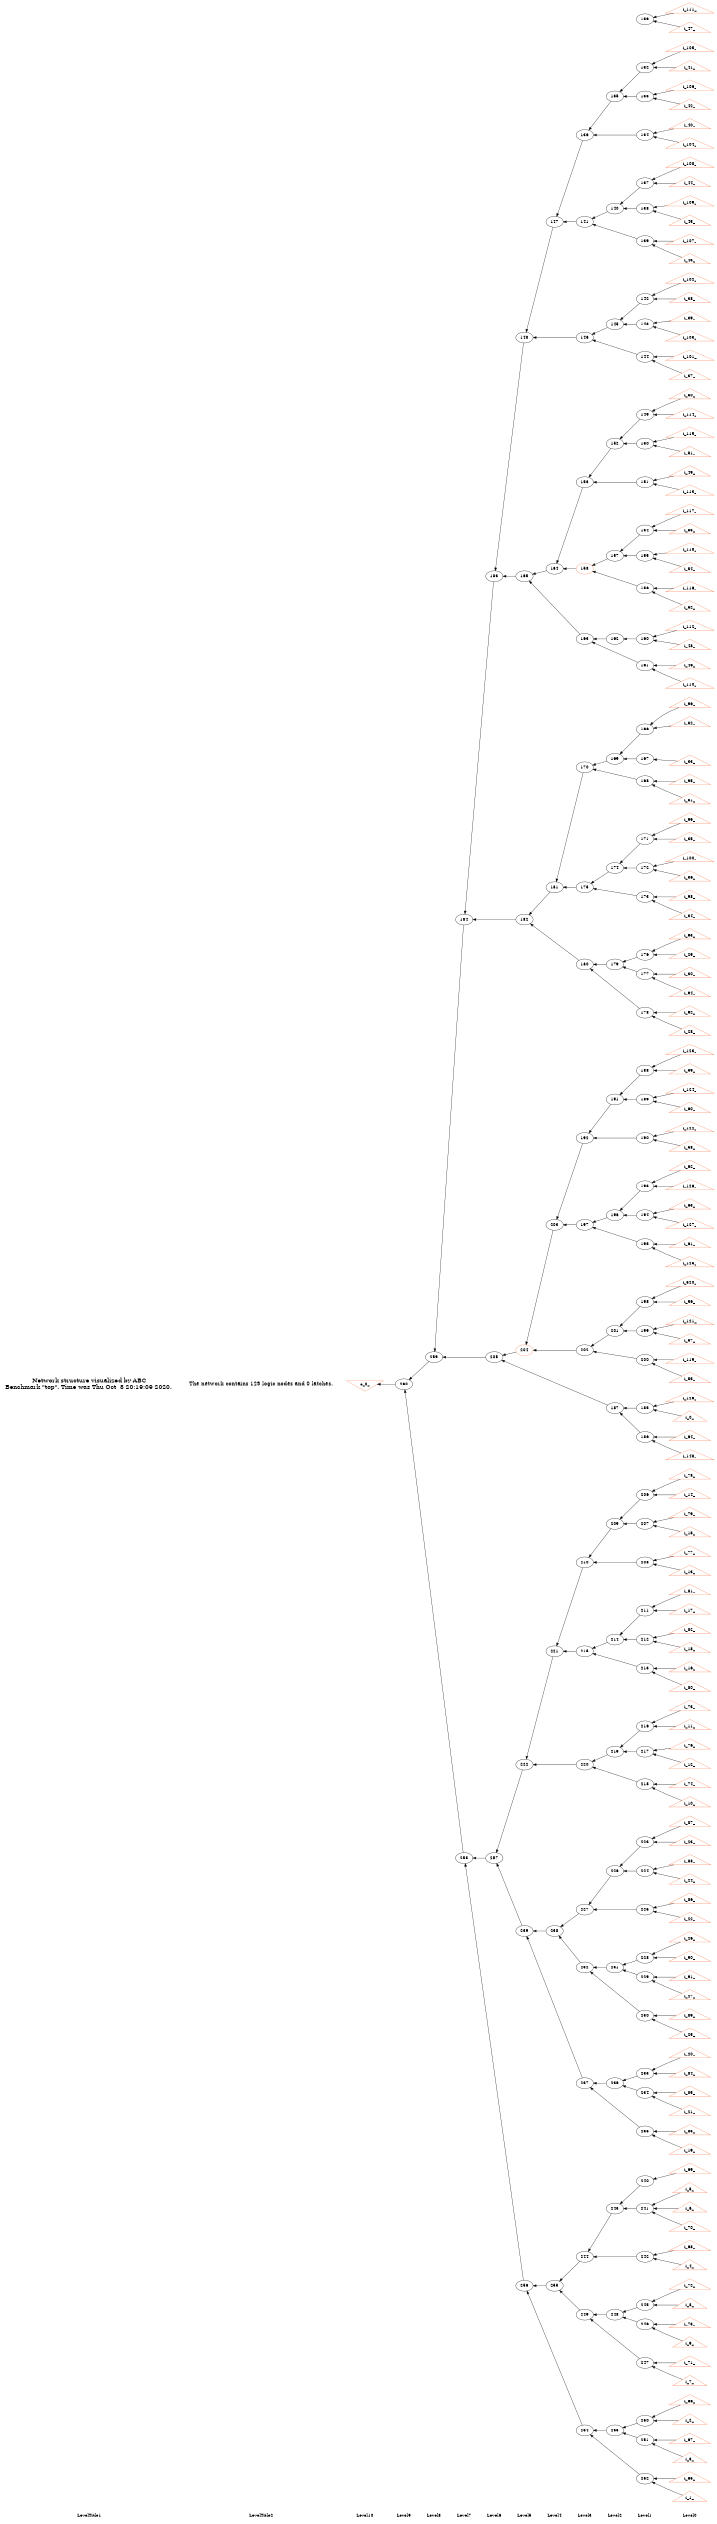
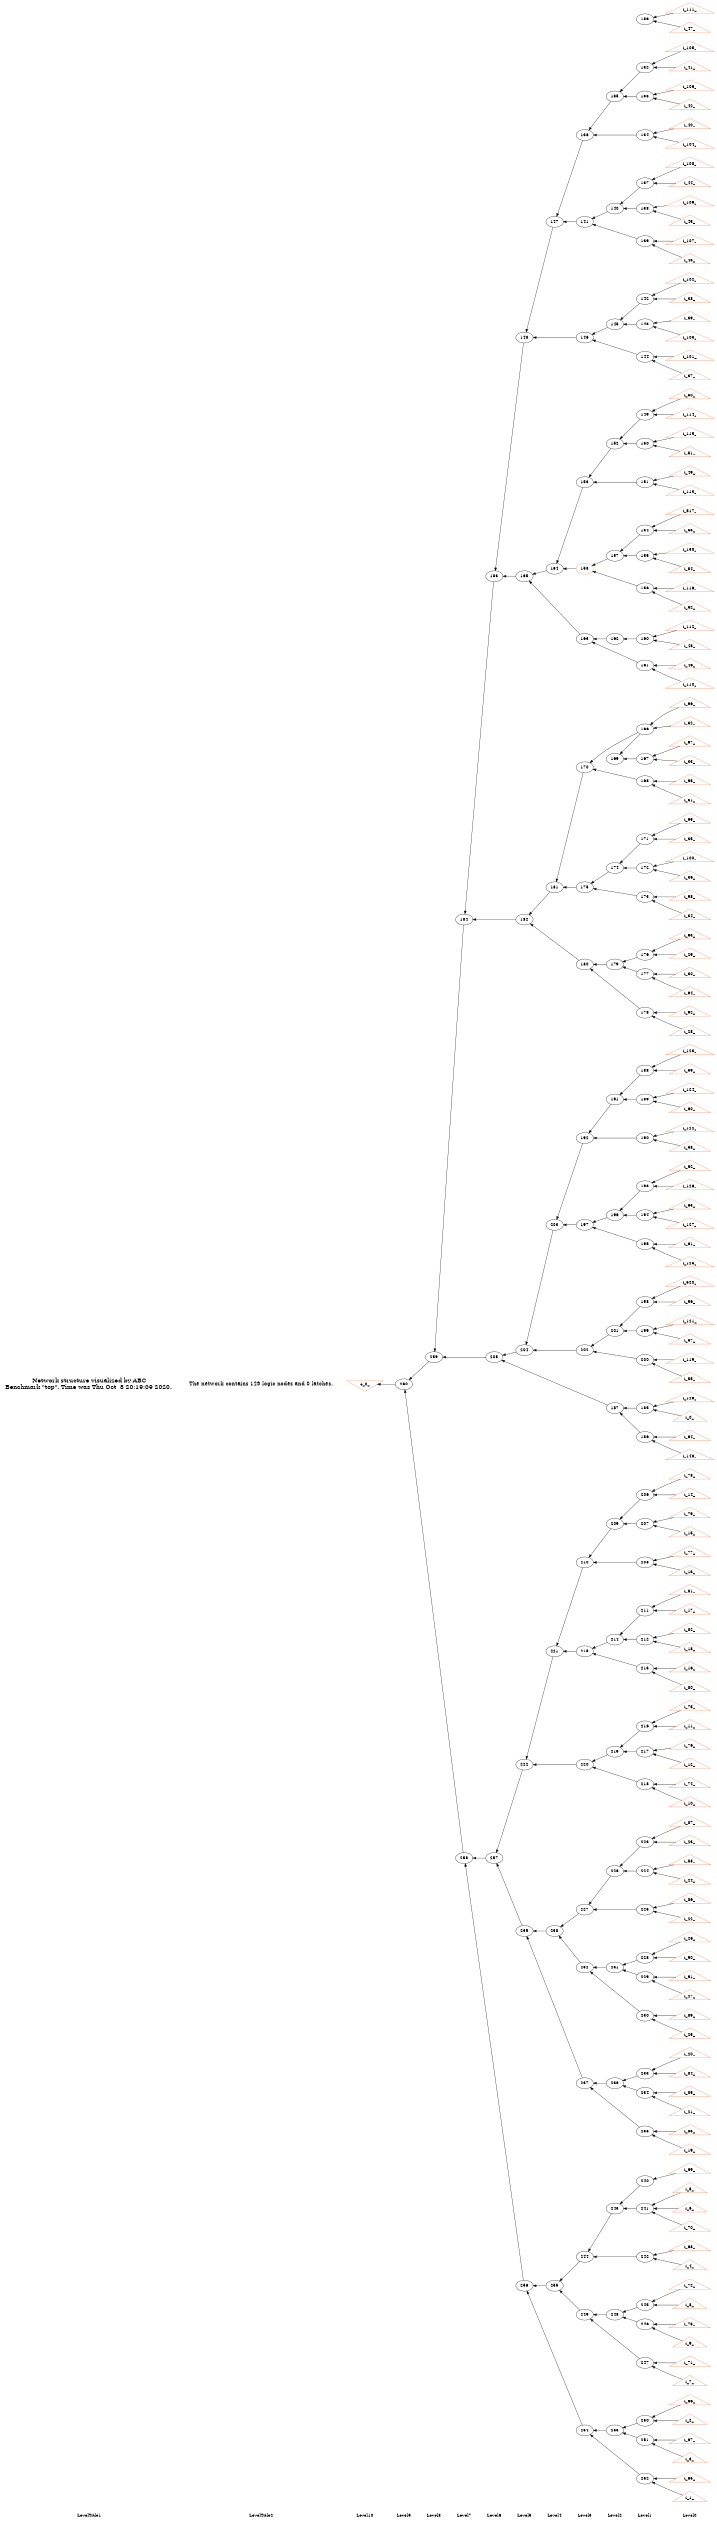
node "i_117_": label "i_117_" -> "i_517_"
node "i_118_": label "i_118_" -> "i_138_"
node "i_97_": added
edge "169" -> "170": now "166" -> "170"
node "204": color coral -> black
